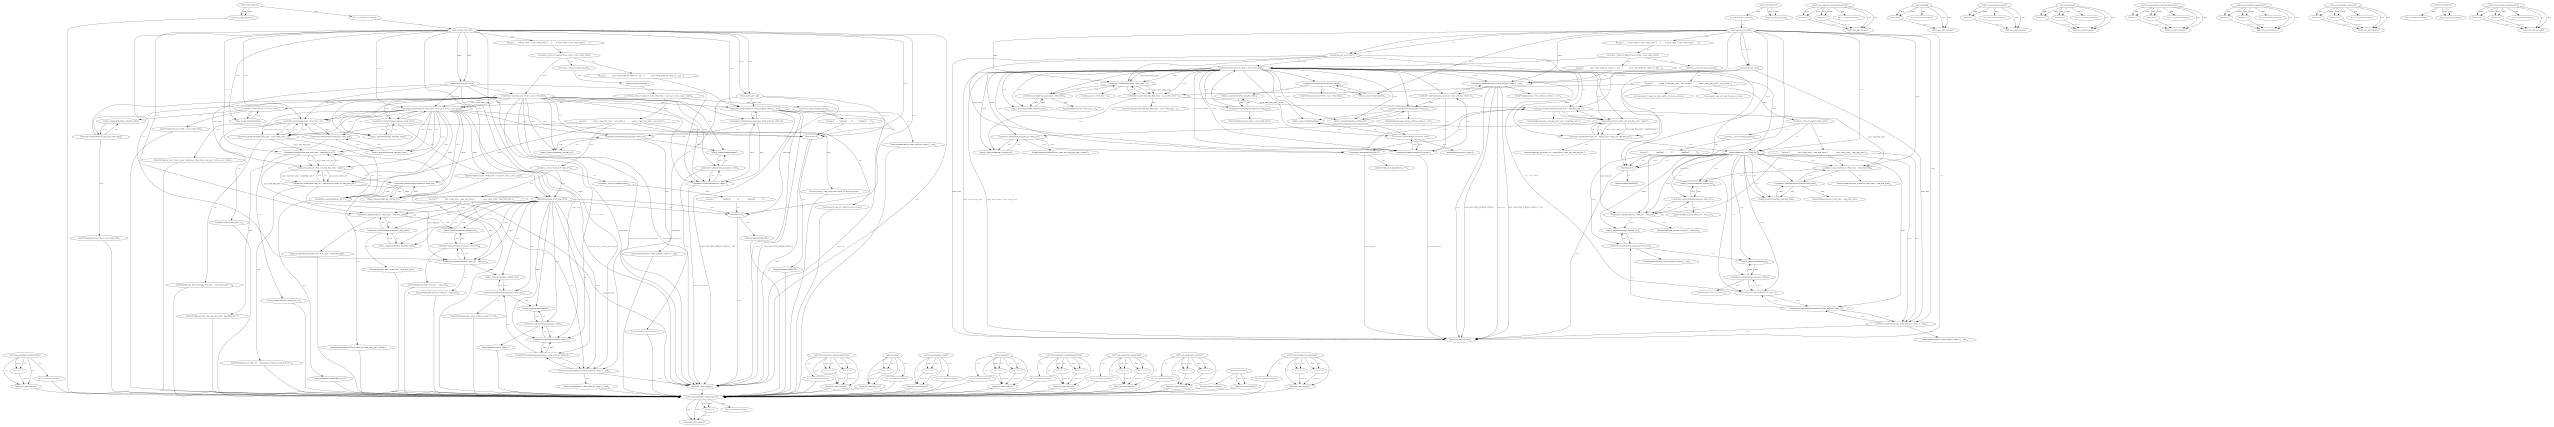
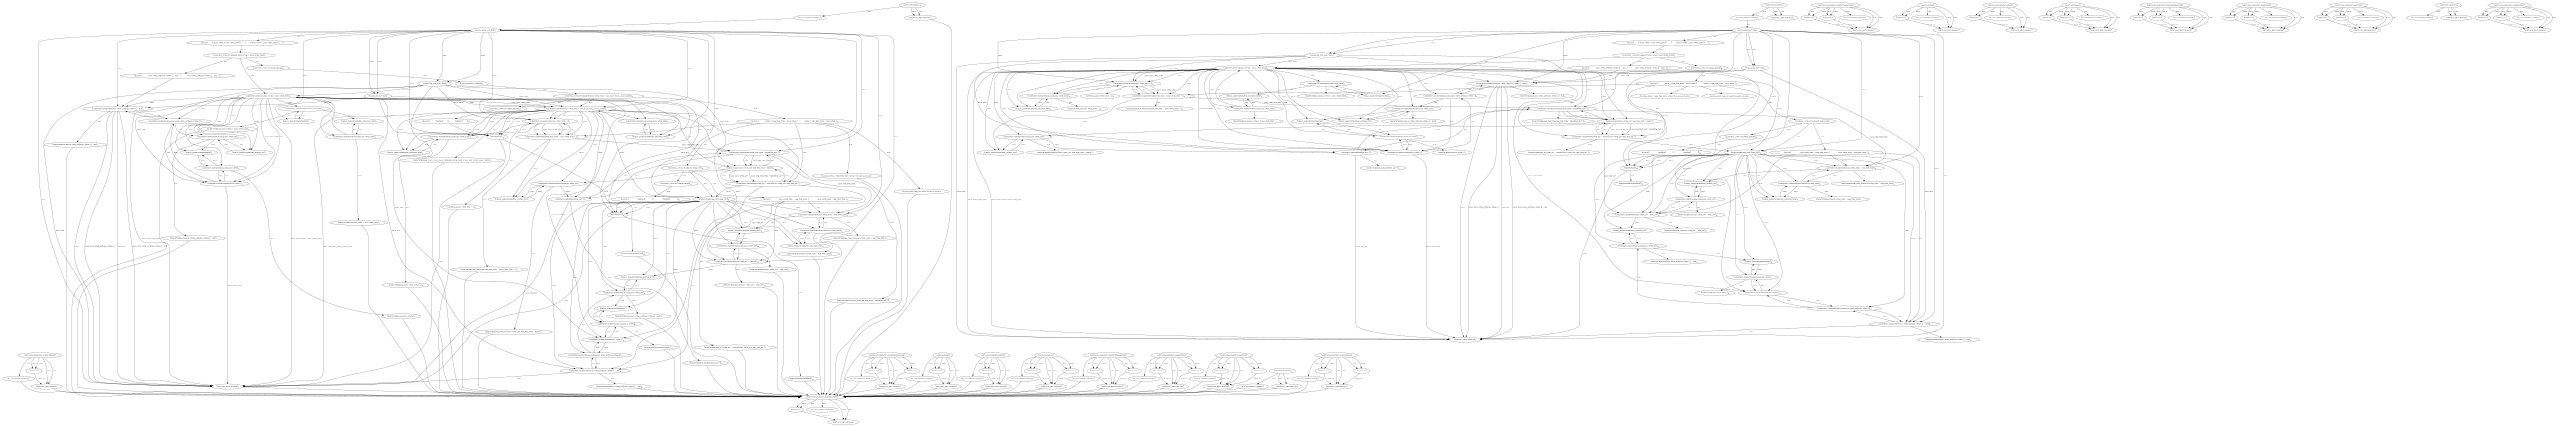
node "(IDENTIFIER,pool,pool->free_total < NW_BUF_POOL_MAX_SIZE)": removed
